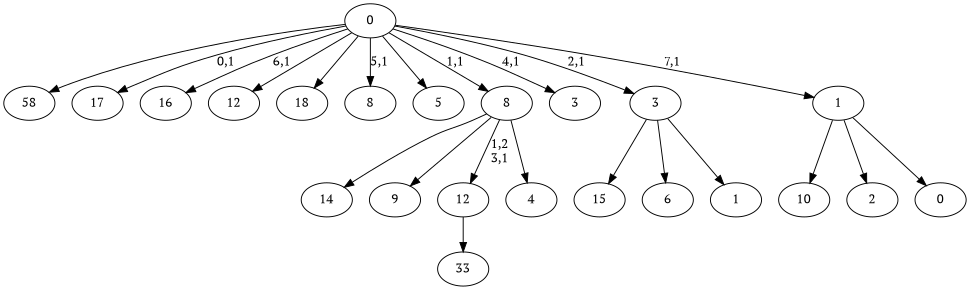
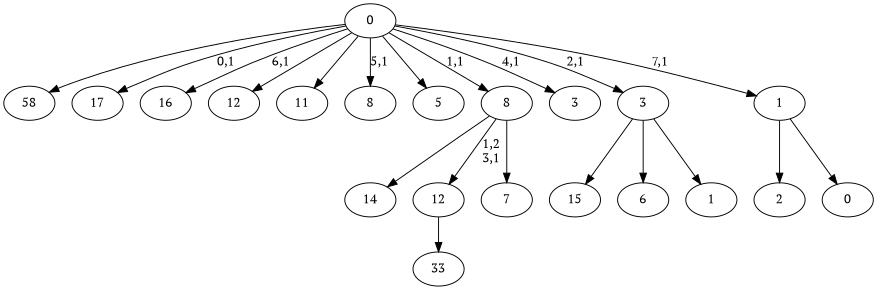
node "18": label "18" -> "11"
node "9": removed
node "4": label "4" -> "7"
node "10": removed
